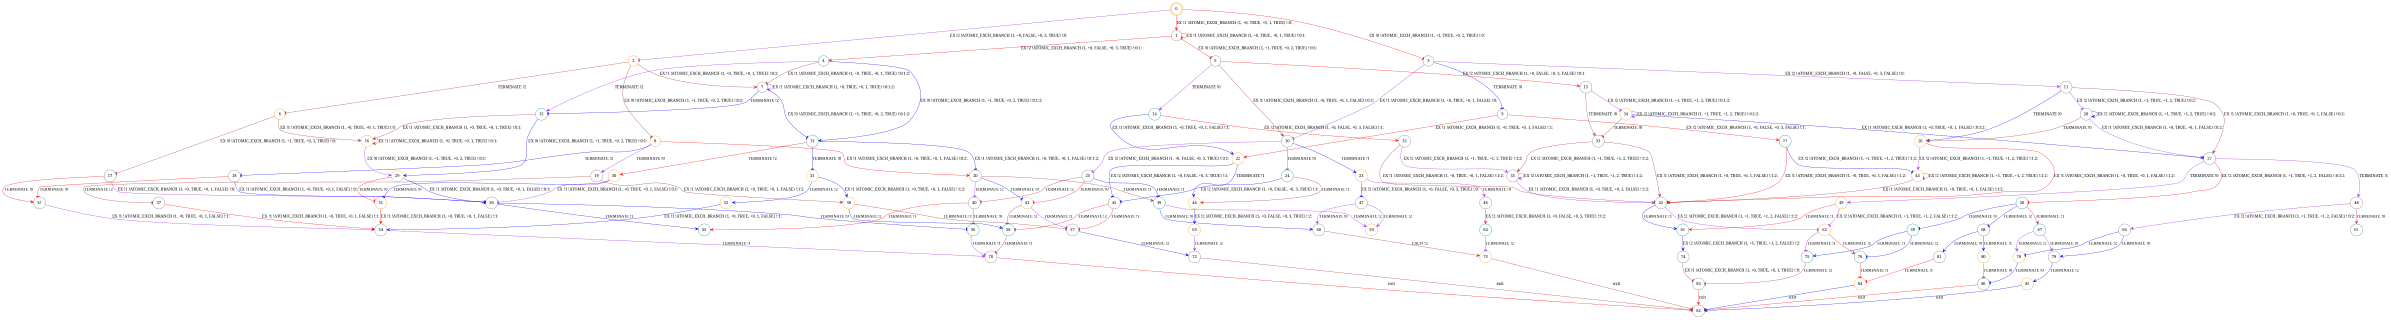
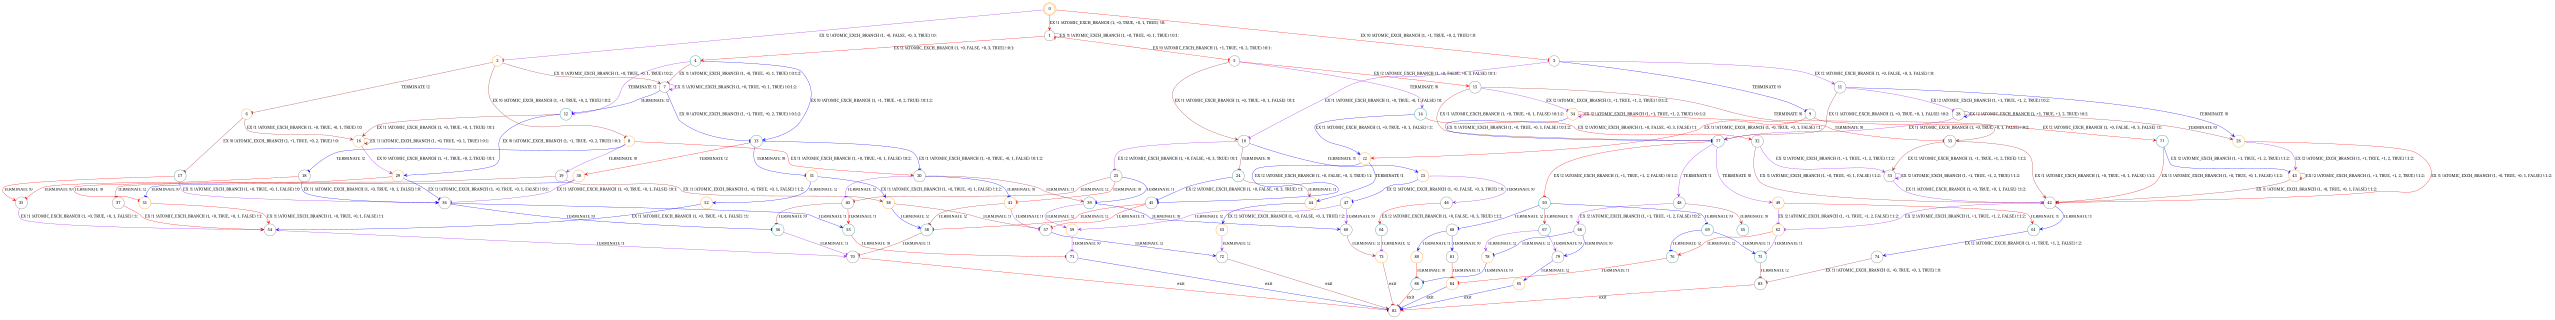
edge "15" -> "27": added, label "EX !1 !ATOMIC_EXCH_BRANCH (1, +0, TRUE, +0, 1, FALSE) !:0:1:2:"
edge "18" -> "36": arrowhead tee -> vee
edge "60" -> "73": label "EXCH !2" -> "TERMINATE !2"
node "71": added
